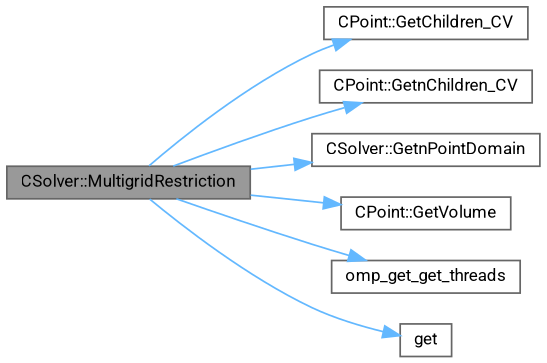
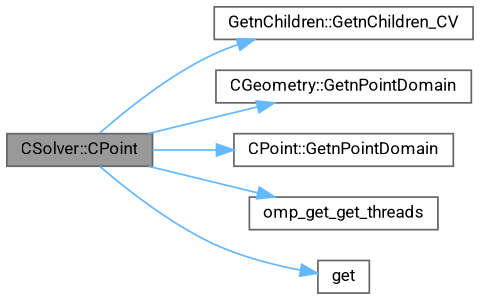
node "CPoint::GetChildren_CV": removed
node "CPoint::GetnChildren_CV": label "CPoint::GetnChildren_CV" -> "GetnChildren::GetnChildren_CV"
node "CSolver::GetnPointDomain": label "CSolver::GetnPointDomain" -> "CGeometry::GetnPointDomain"
node "CSolver::MultigridRestriction": label "CSolver::MultigridRestriction" -> "CSolver::CPoint"
node "CPoint::GetVolume": label "CPoint::GetVolume" -> "CPoint::GetnPointDomain"
